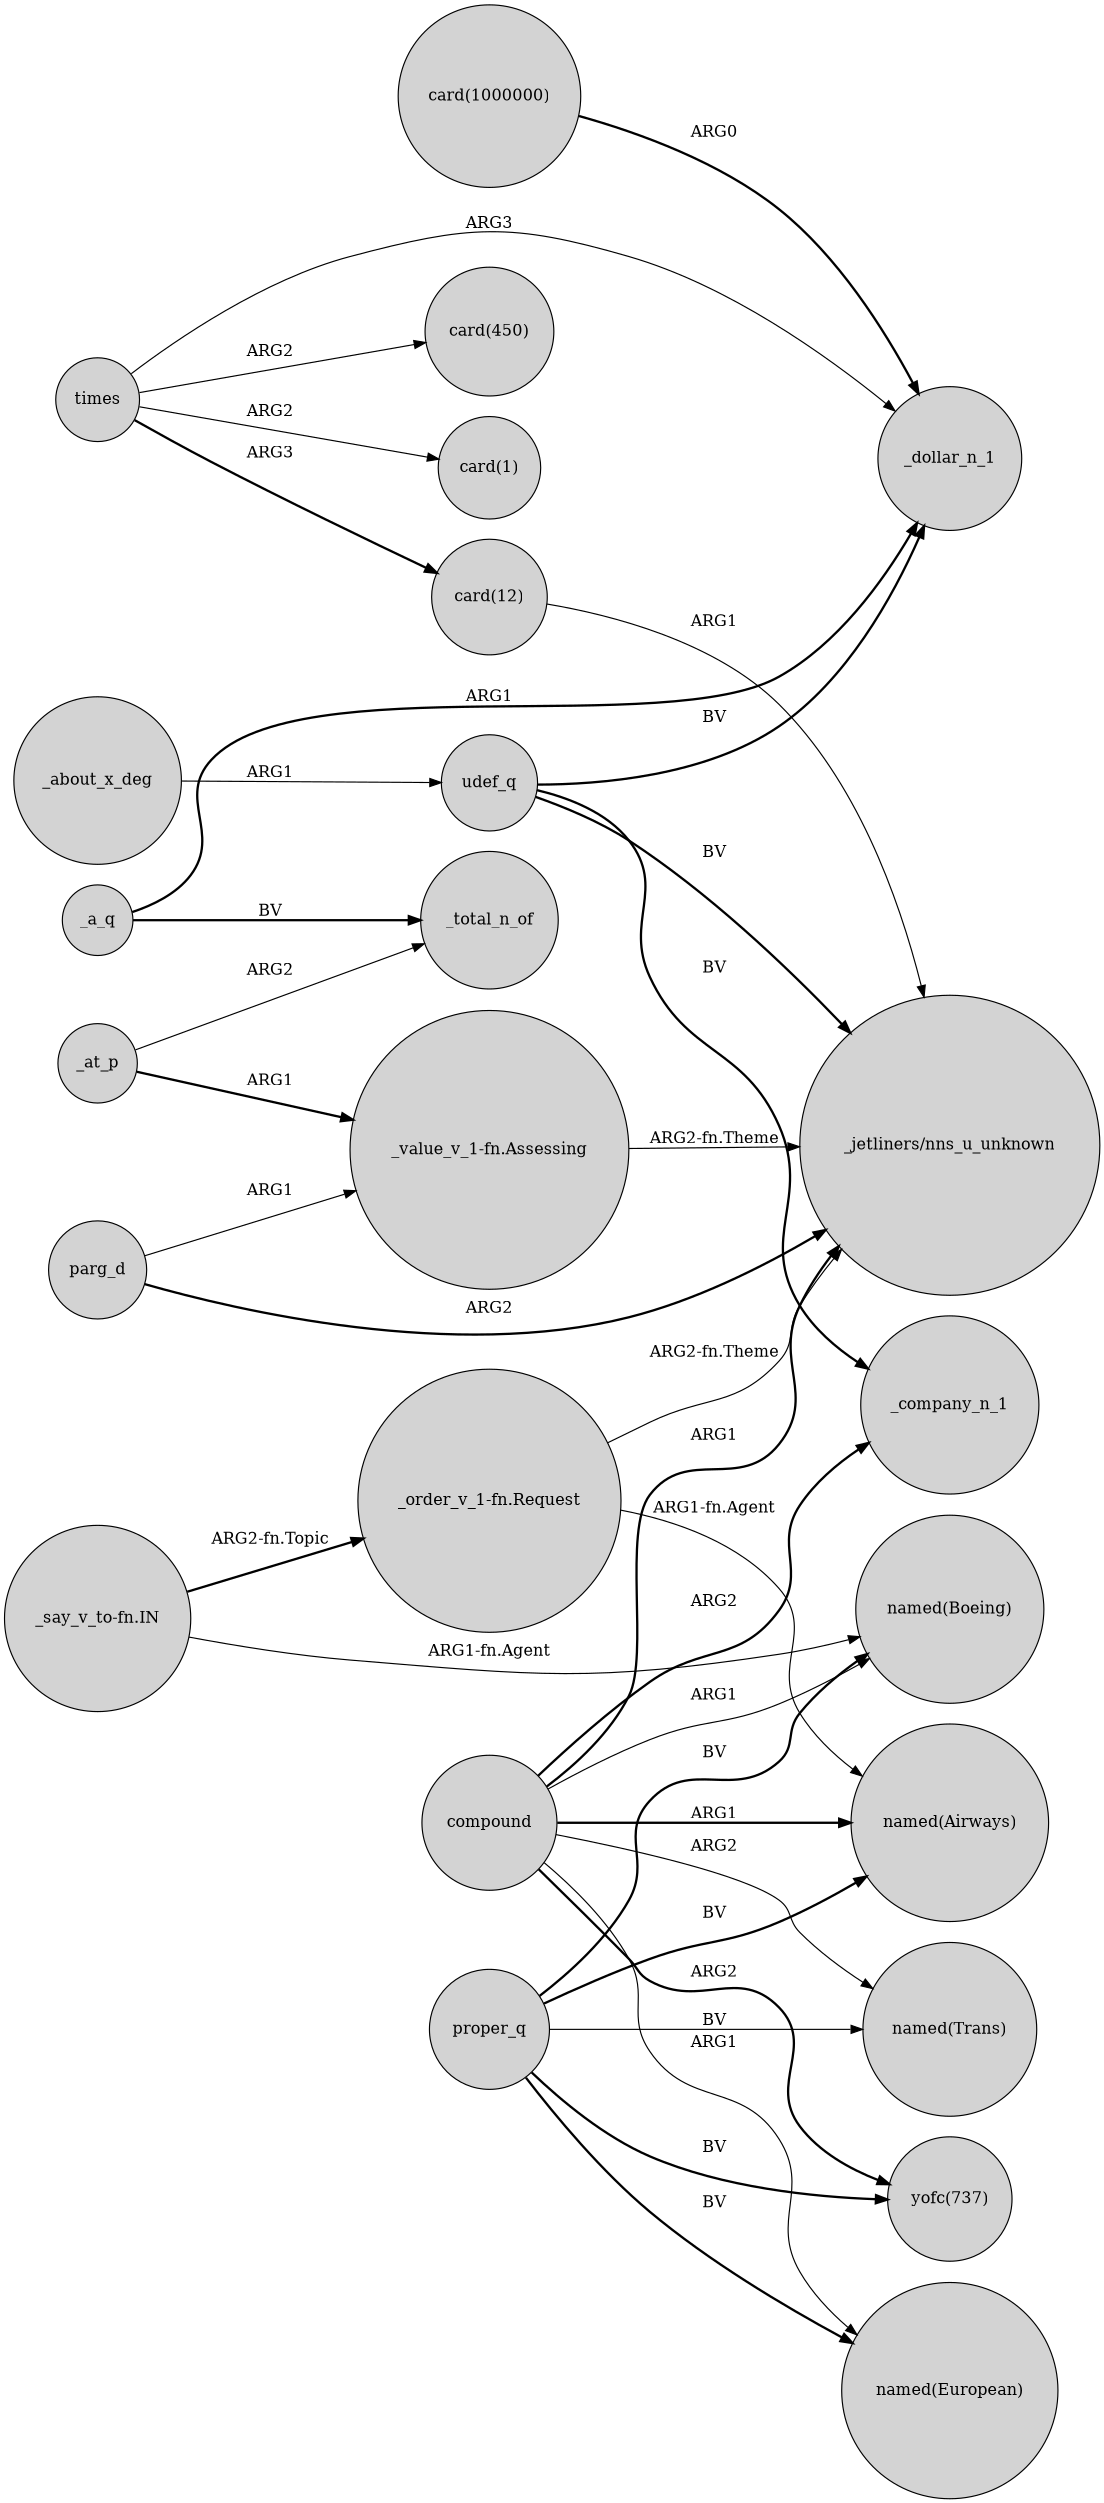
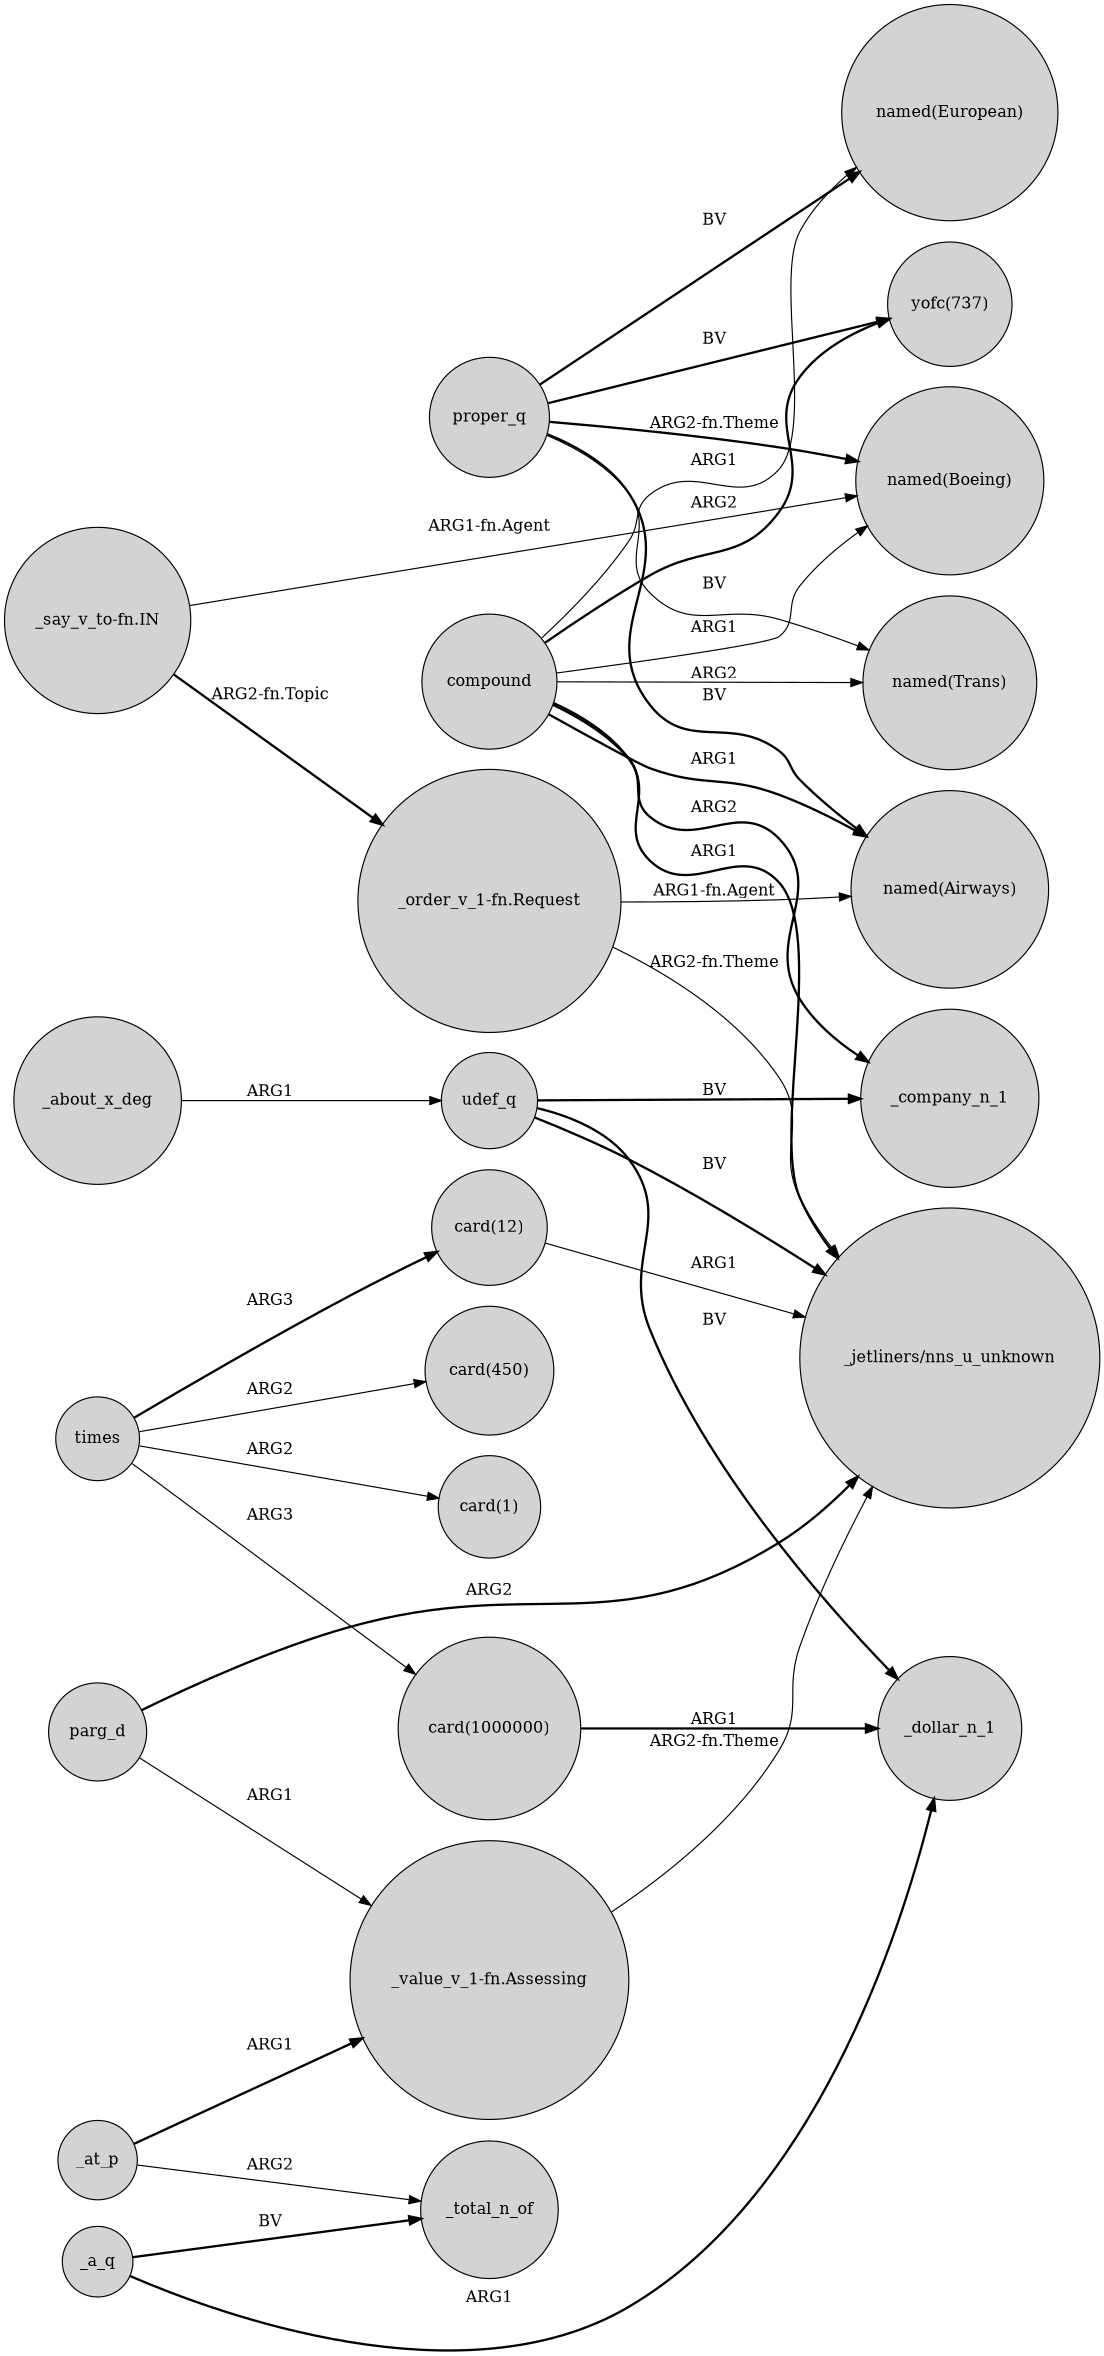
edge "card(1000000)" -> "_dollar_n_1": label "ARG0" -> "ARG1"
edge "times" -> "_dollar_n_1": now "times" -> "card(1000000)"
edge "proper_q" -> "named(Boeing)": label "BV" -> "ARG2-fn.Theme"
